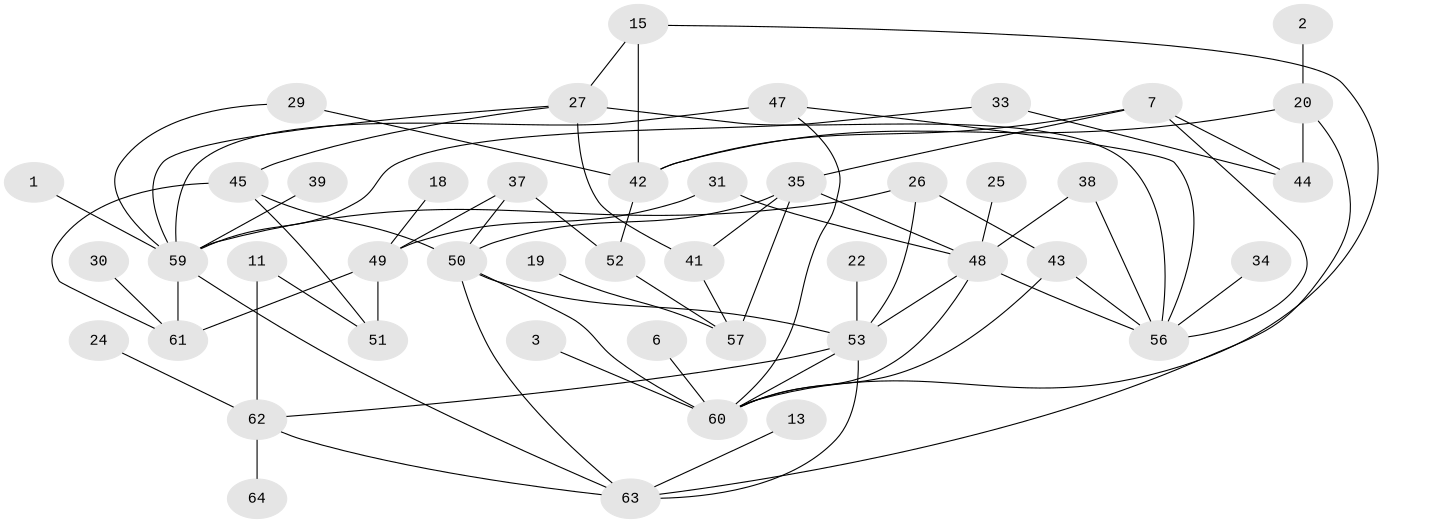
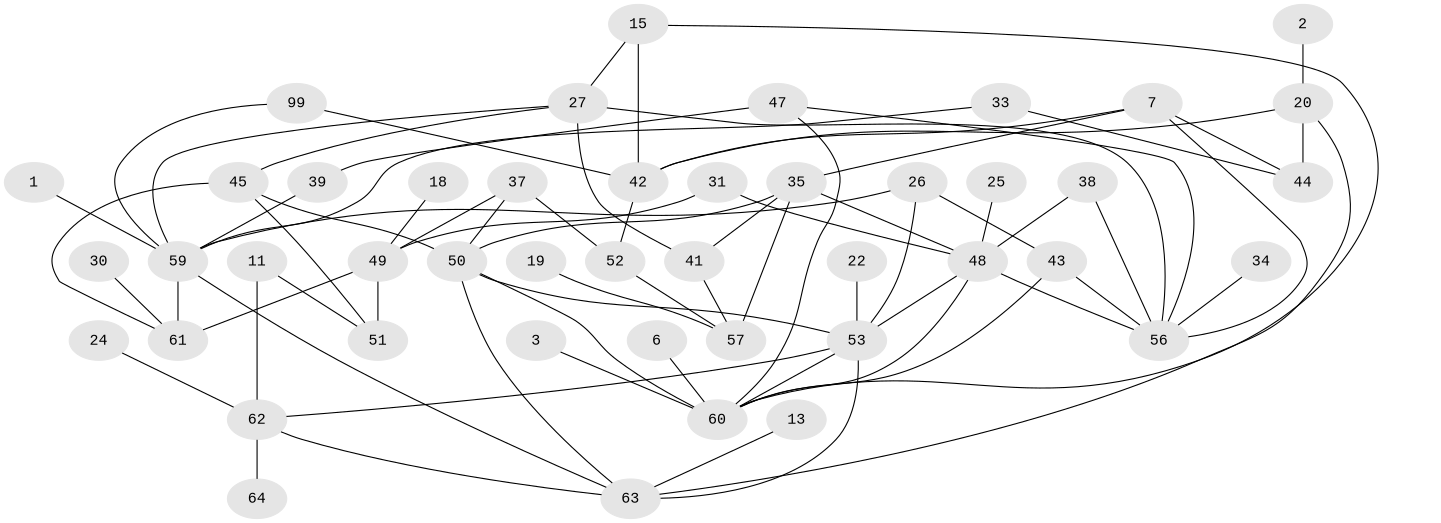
node "29": label "29" -> "99"
edge "47" -- "59": now "47" -- "39"
